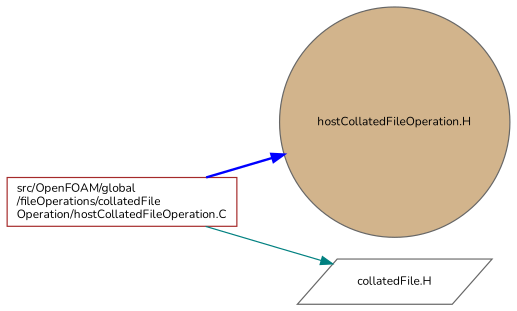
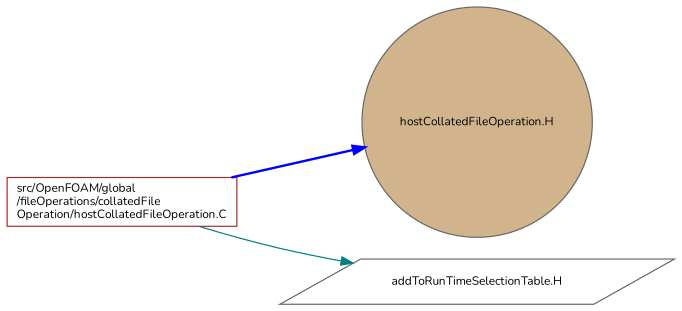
node "collatedFile.H": label "collatedFile.H" -> "addToRunTimeSelectionTable.H"
